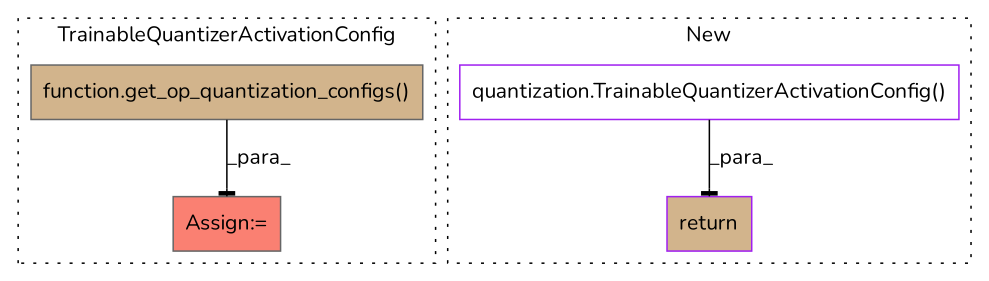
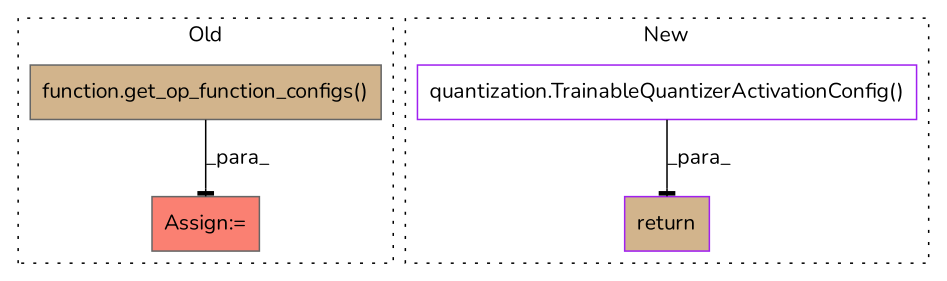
cluster "TrainableQuantizerActivationConfig": label "TrainableQuantizerActivationConfig" -> "Old"
node "function.get_op_quantization_configs()": label "function.get_op_quantization_configs()" -> "function.get_op_function_configs()"
